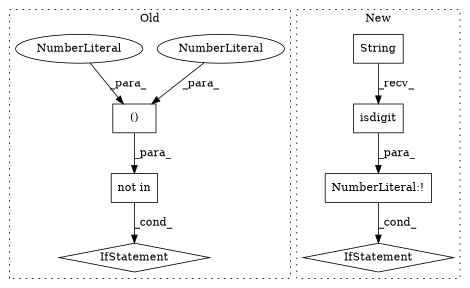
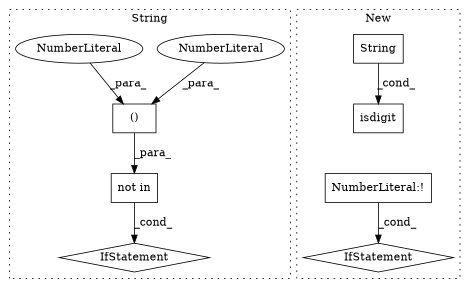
cluster "Old": label "Old" -> "String"
edge "String" -> "isdigit": label "_recv_" -> "_cond_"
edge "isdigit" -> "NumberLiteral:!": removed, label "_para_"
